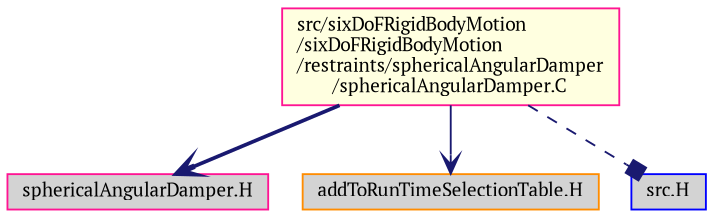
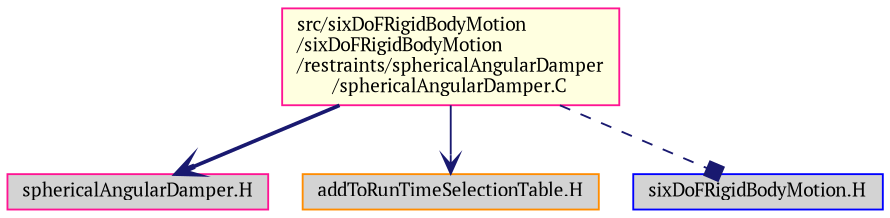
node "src.H": label "src.H" -> "sixDoFRigidBodyMotion.H"
